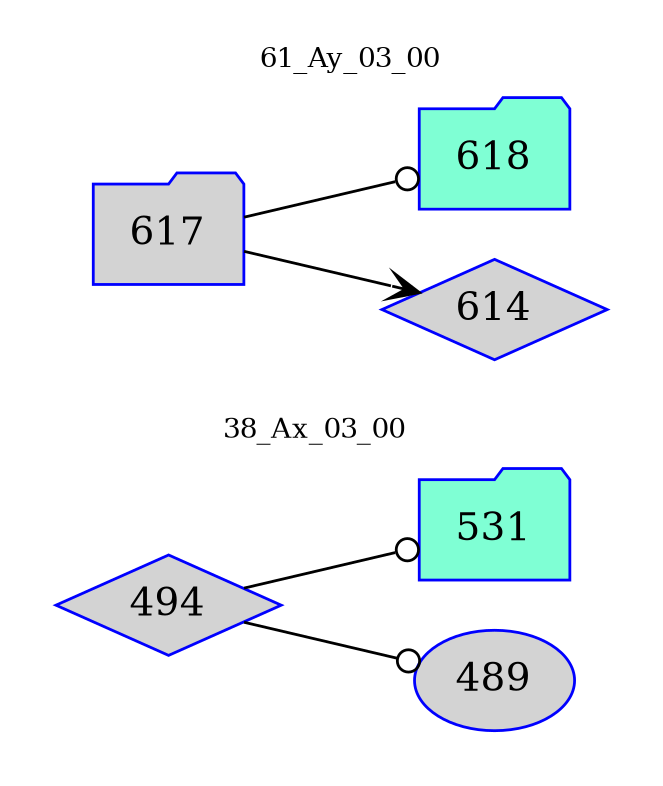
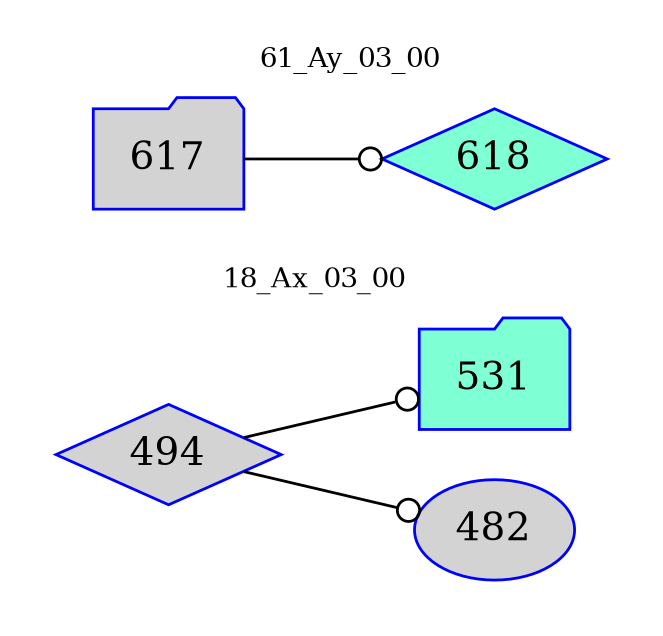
node "618": shape folder -> diamond
node "614": removed
cluster "38_Ax_03_00": label "38_Ax_03_00" -> "18_Ax_03_00"
node "489": label "489" -> "482"
